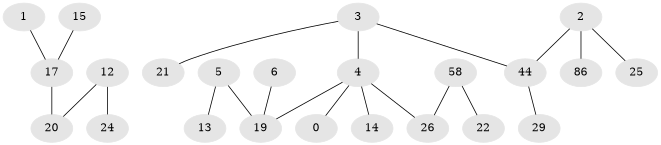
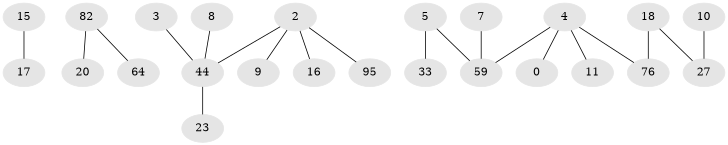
node "1": removed
node "8": added
node "10": added
edge "3" -- "4": removed
node "12": label "12" -> "82"
node "21": removed
node "9": added
node "6": label "6" -> "7"
node "58": label "58" -> "18"
node "86": label "86" -> "16"
node "25": label "25" -> "95"
edge "17" -- "20": removed
node "24": label "24" -> "64"
node "13": label "13" -> "33"
node "19": label "19" -> "59"
node "14": label "14" -> "11"
node "26": label "26" -> "76"
node "22": label "22" -> "27"
node "29": label "29" -> "23"
